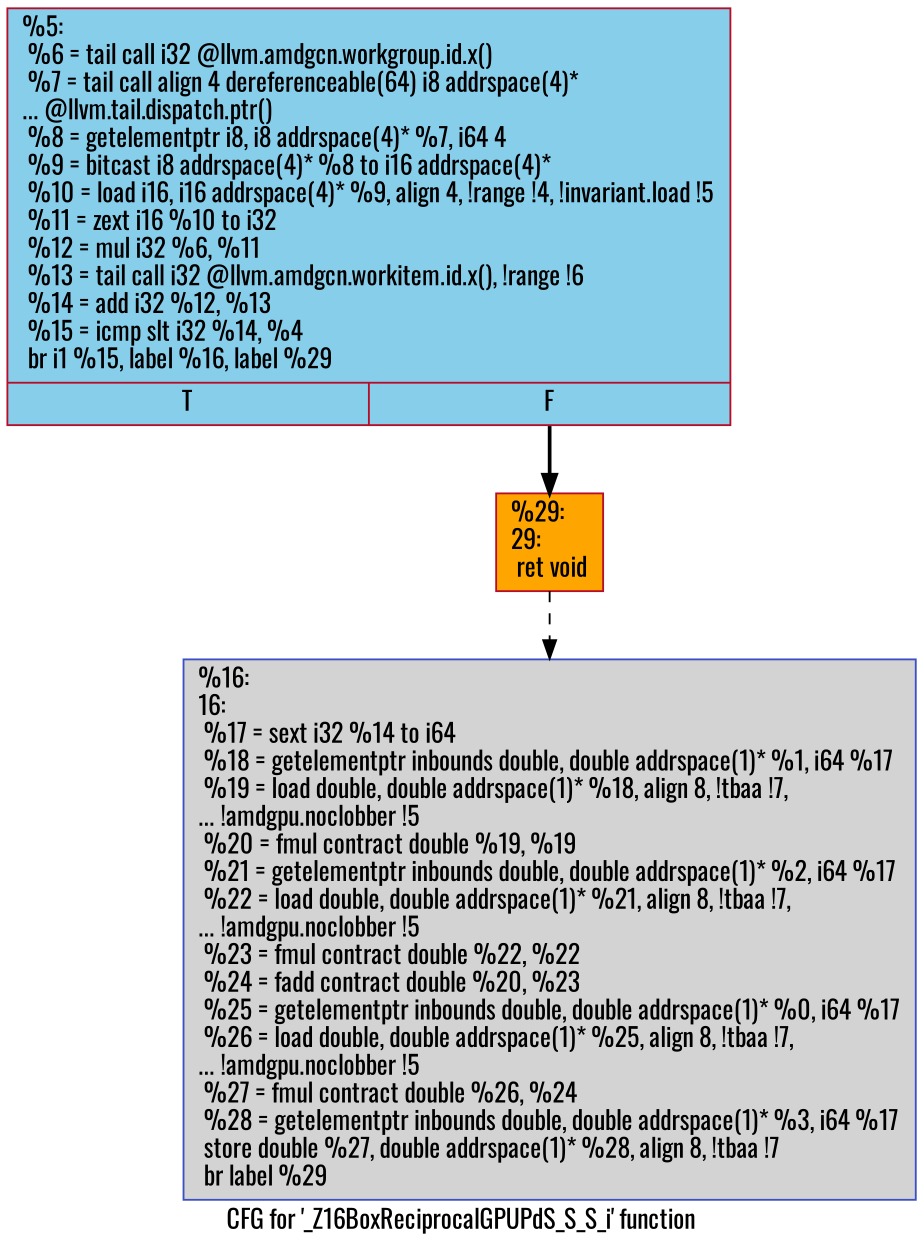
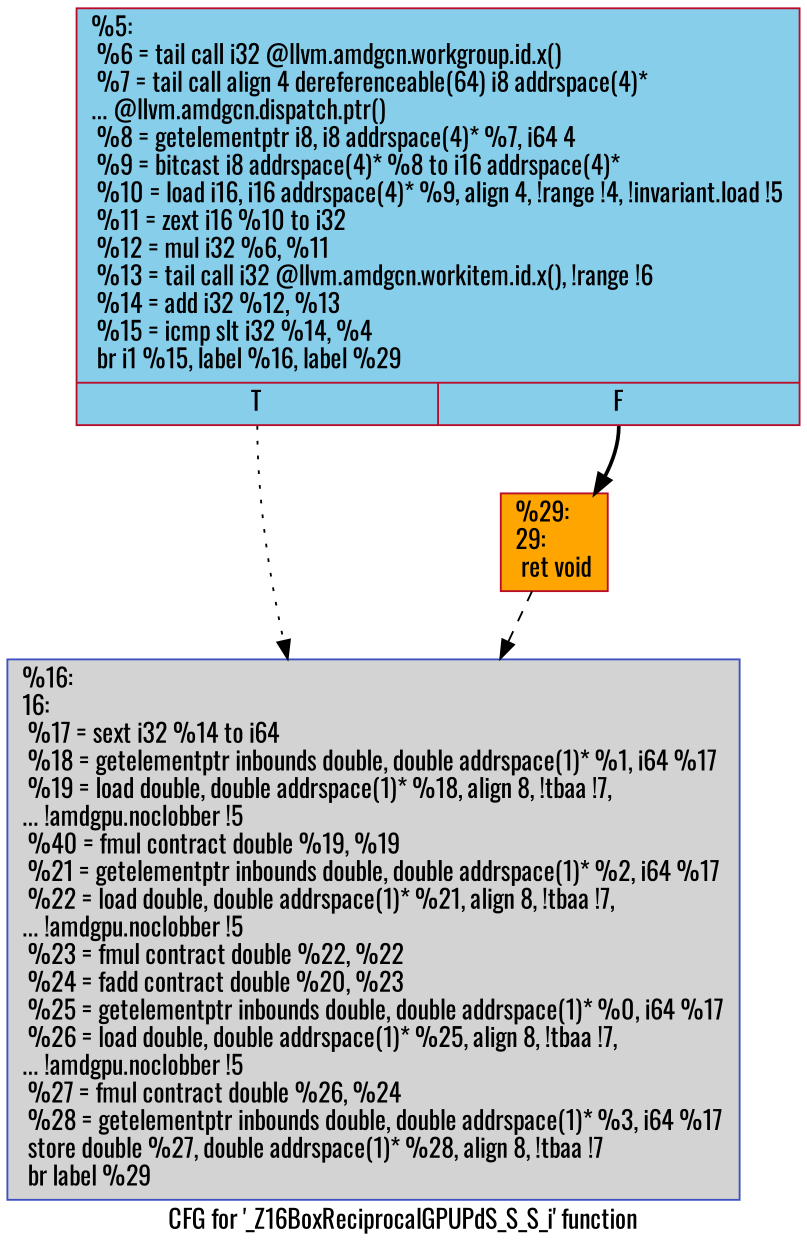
node "%5:": text "... @llvm.tail.dispatch.ptr()" -> "... @llvm.amdgcn.dispatch.ptr()"
edge "%5:" -> "%16:": added
node "%16:": text "%20 = fmul contract double %19, %19" -> "%40 = fmul contract double %19, %19"
